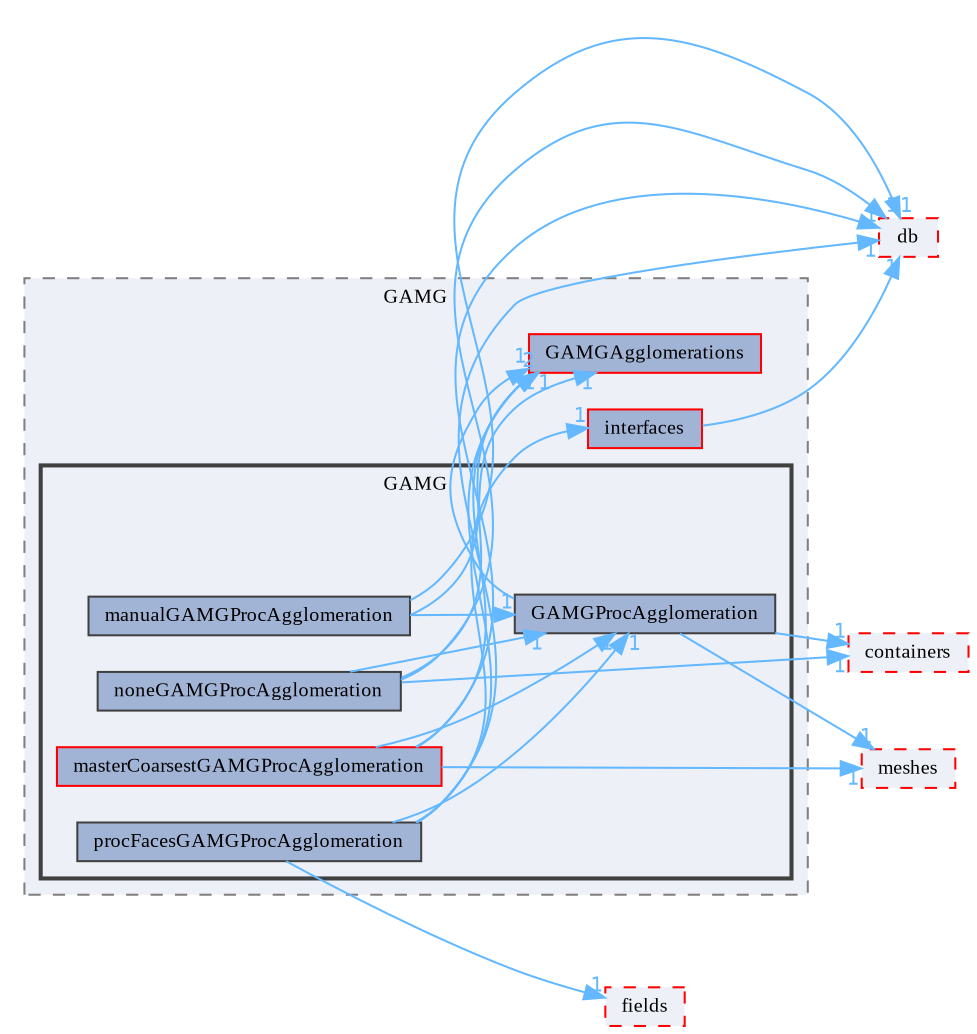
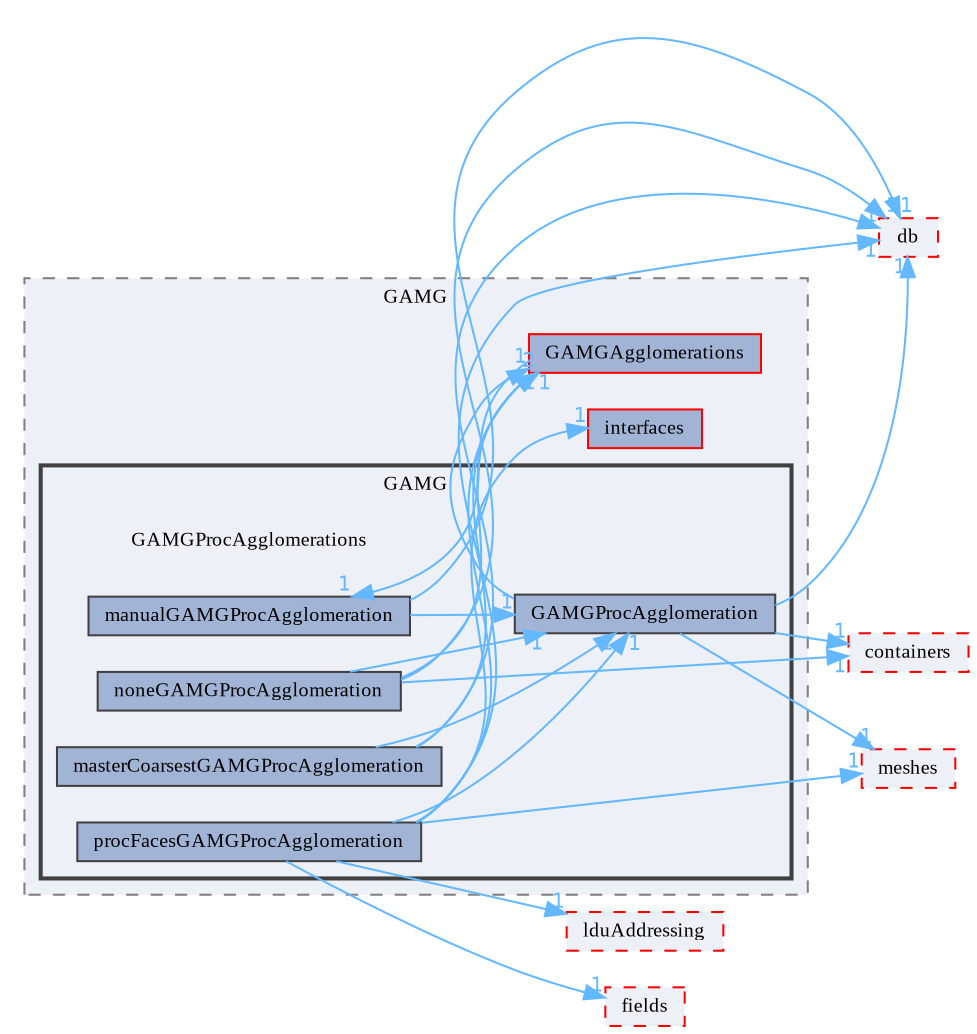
edge "interfaces" -> "db": now "GAMGProcAgglomeration" -> "db"
edge "manualGAMGProcAgglomeration" -> "GAMGAgglomerations": reversed
node "GAMGProcAgglomerations": added
node "masterCoarsestGAMGProcAgglomeration": color red -> grey25
edge "masterCoarsestGAMGProcAgglomeration" -> "meshes": now "procFacesGAMGProcAgglomeration" -> "meshes"
node "lduAddressing": added
